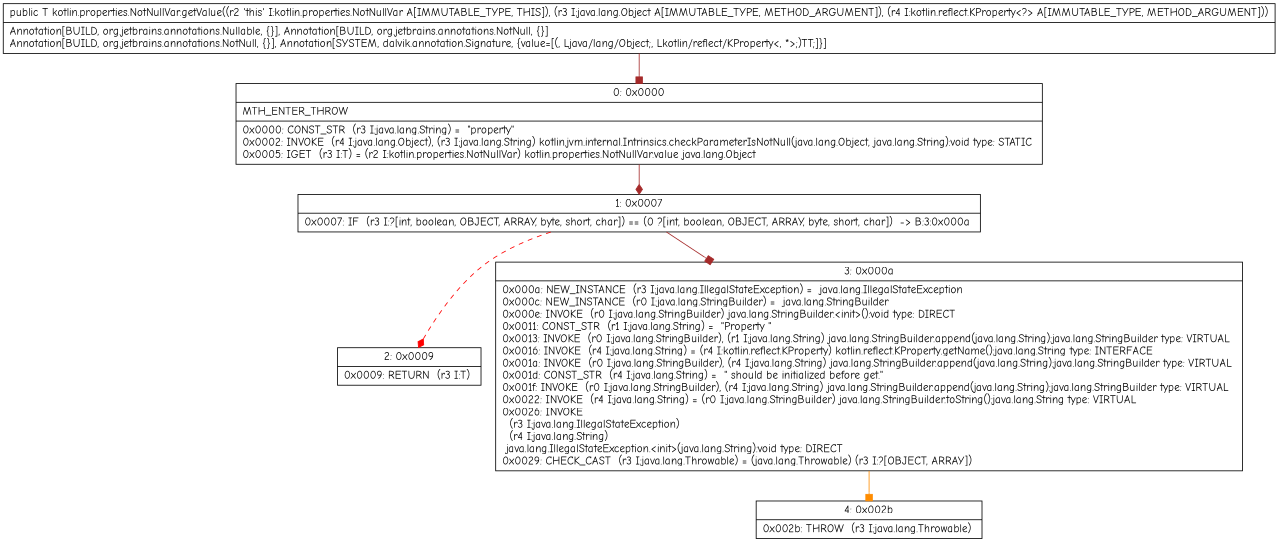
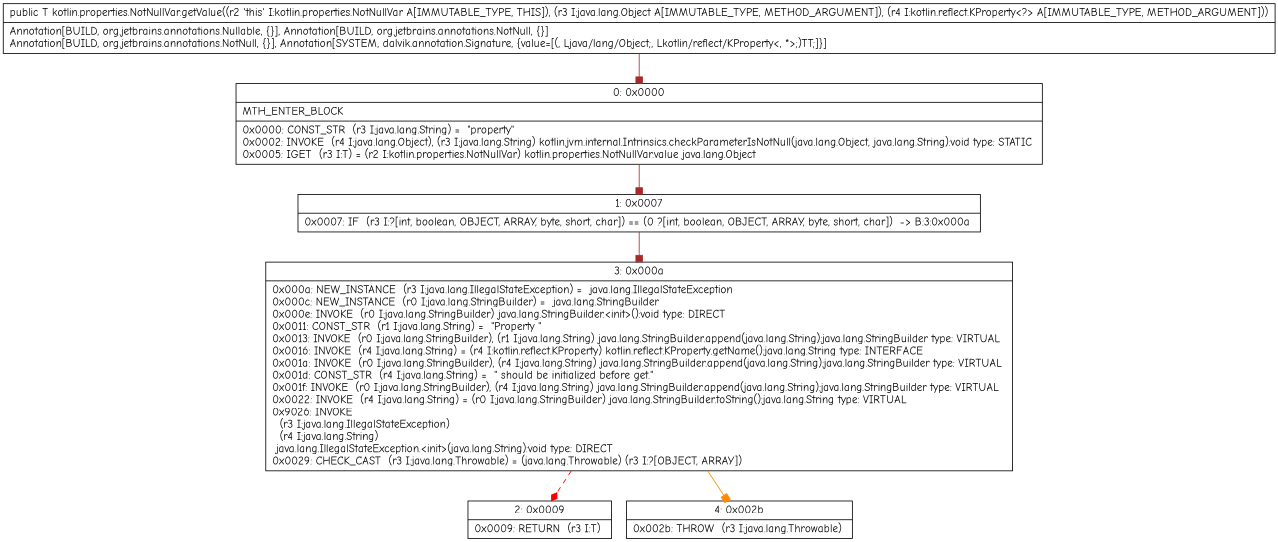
node "0: 0x0000": text "MTH_ENTER_THROW" -> "MTH_ENTER_BLOCK"
edge "0: 0x0000" -> "1: 0x0007": arrowhead diamond -> box
edge "1: 0x0007" -> "2: 0x0009": now "3: 0x000a" -> "2: 0x0009"
node "3: 0x000a": text "0x0026: INVOKE" -> "0x9026: INVOKE"
